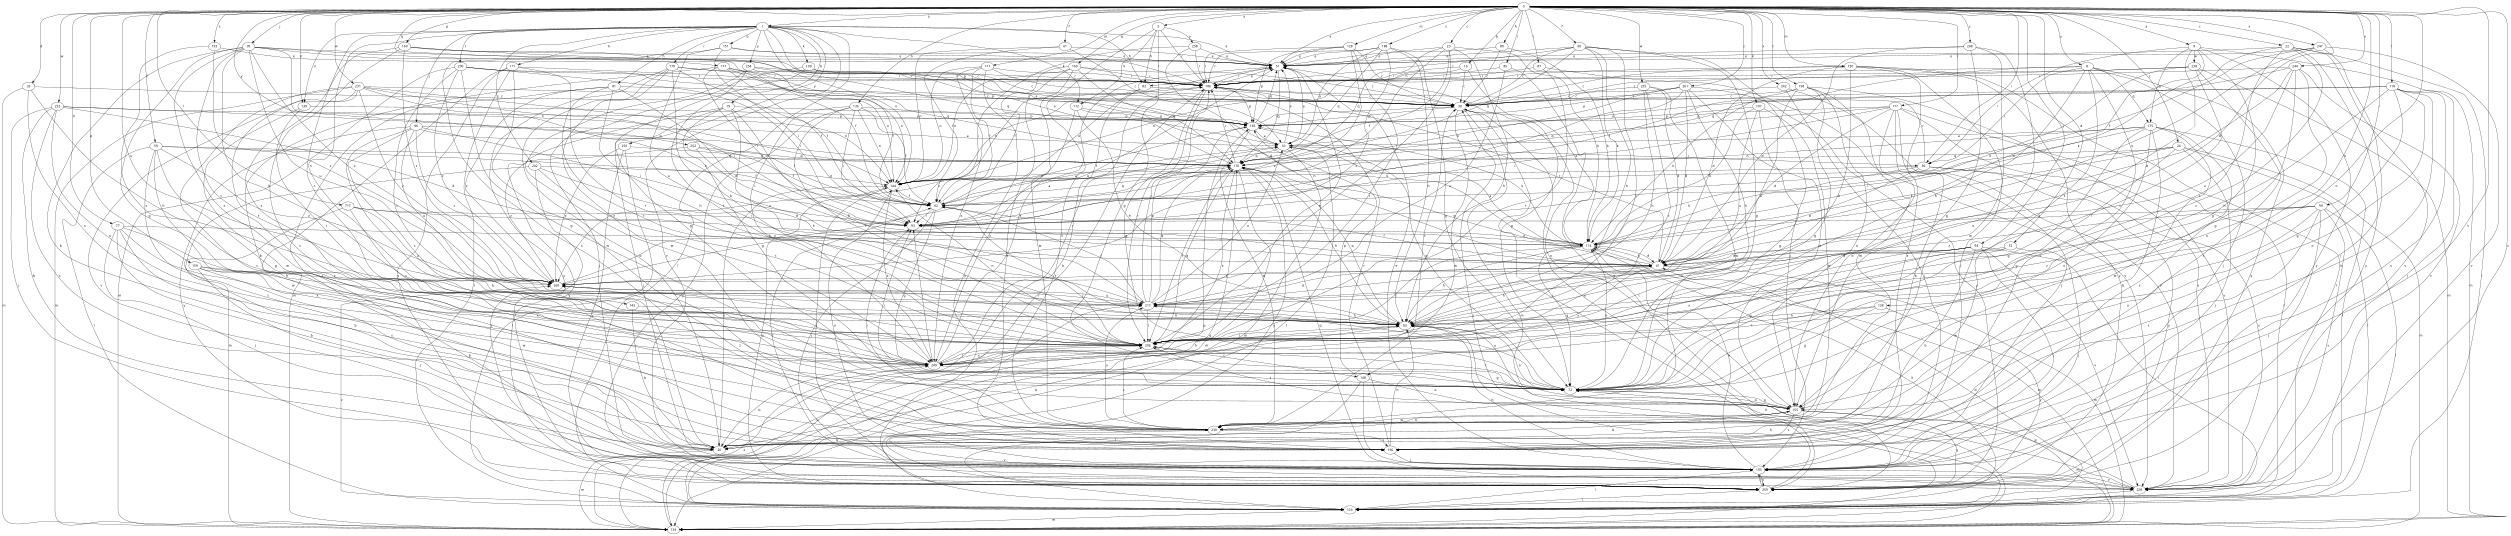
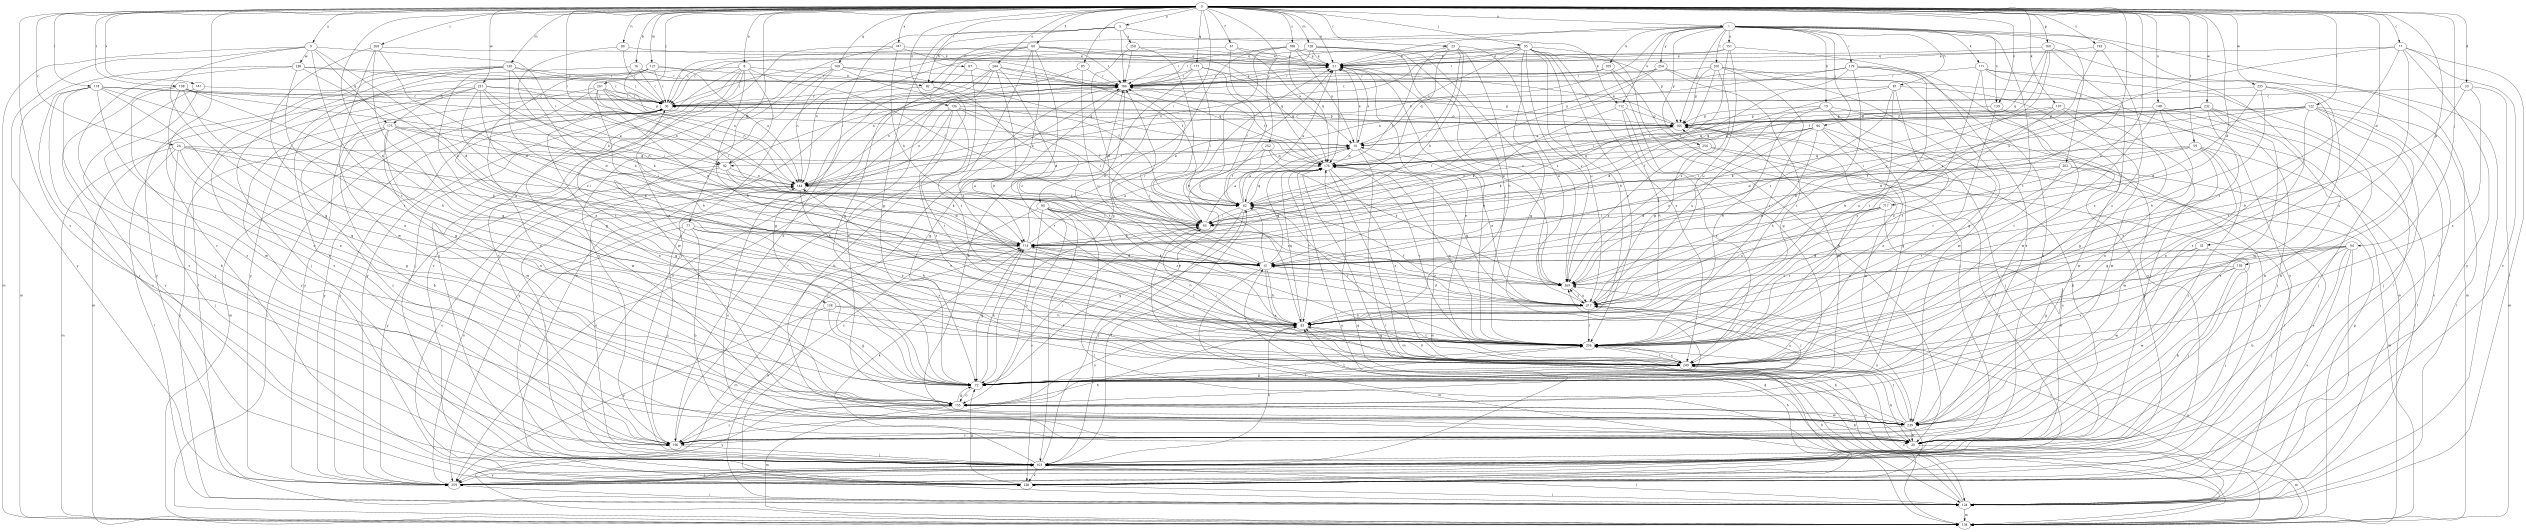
node "143": removed
edge "206" -> "148": reversed
